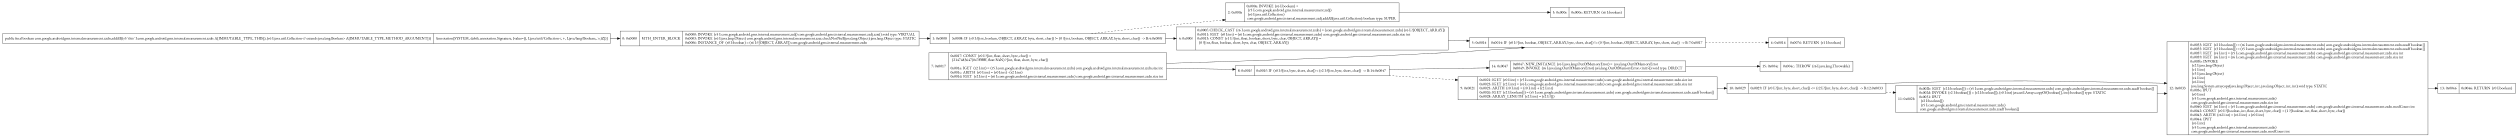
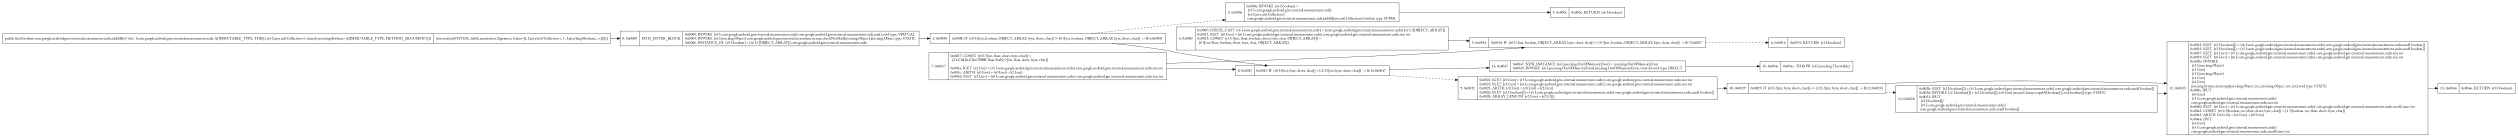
edge "1: 0x0008" -> "4: 0x000f": now "1: 0x0008" -> "8: 0x001f"
